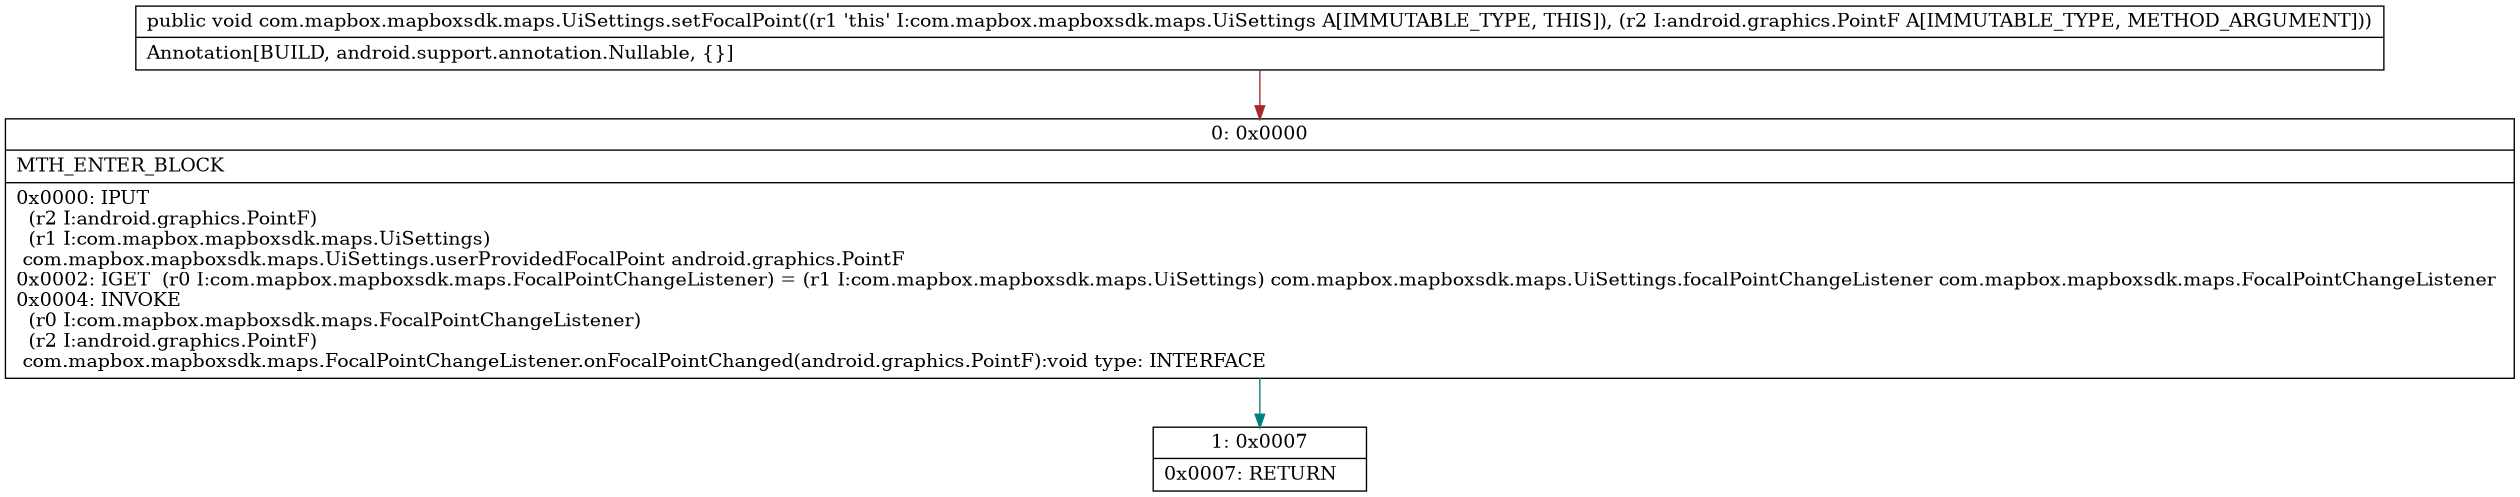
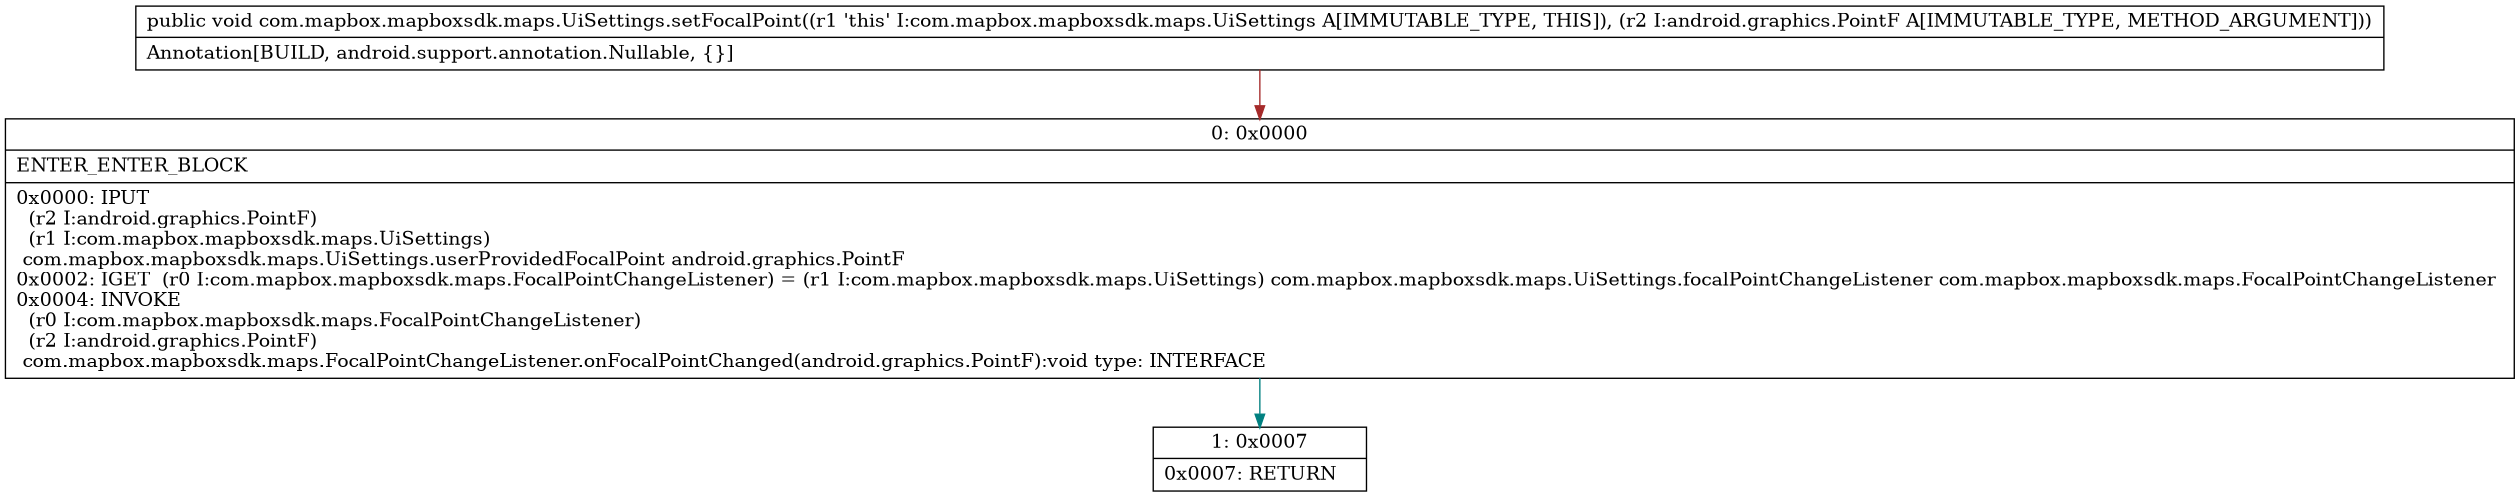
node "0: 0x0000": text "MTH_ENTER_BLOCK" -> "ENTER_ENTER_BLOCK"
